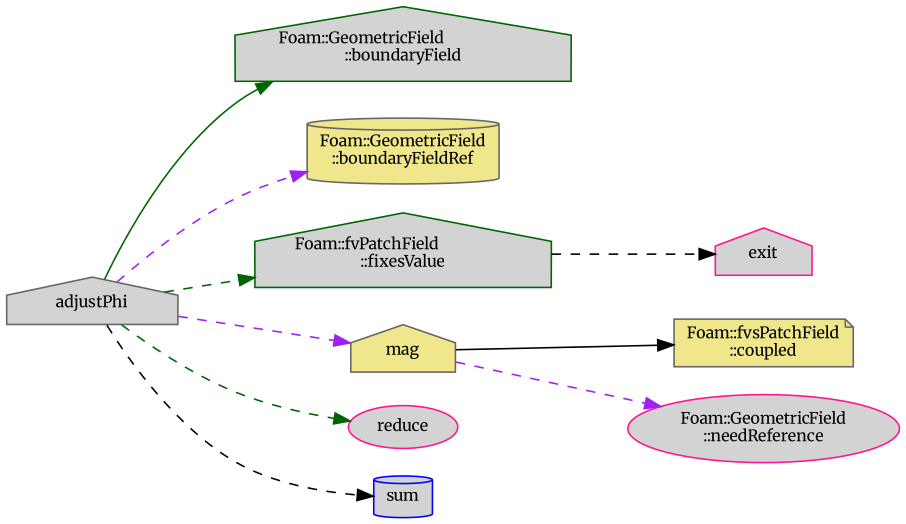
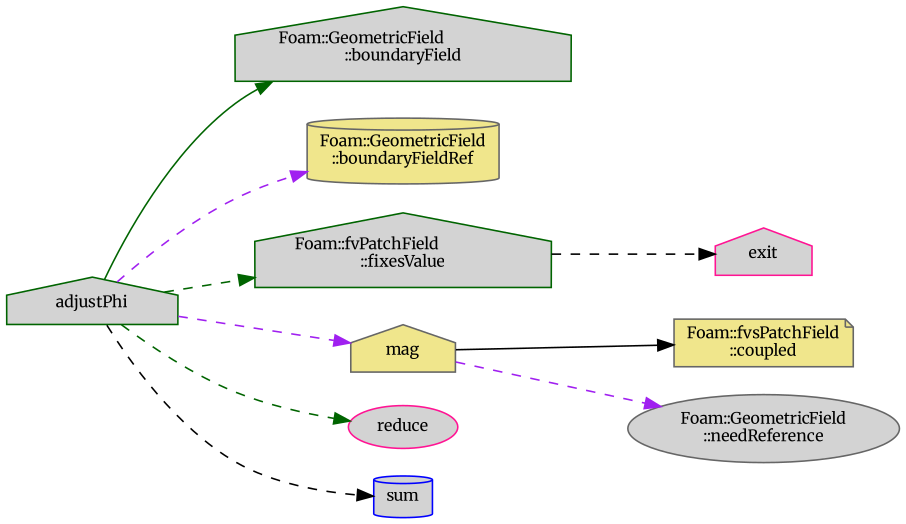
node "adjustPhi": color gray40 -> darkgreen
node "Foam::GeometricField ::needReference": color deeppink -> gray40
